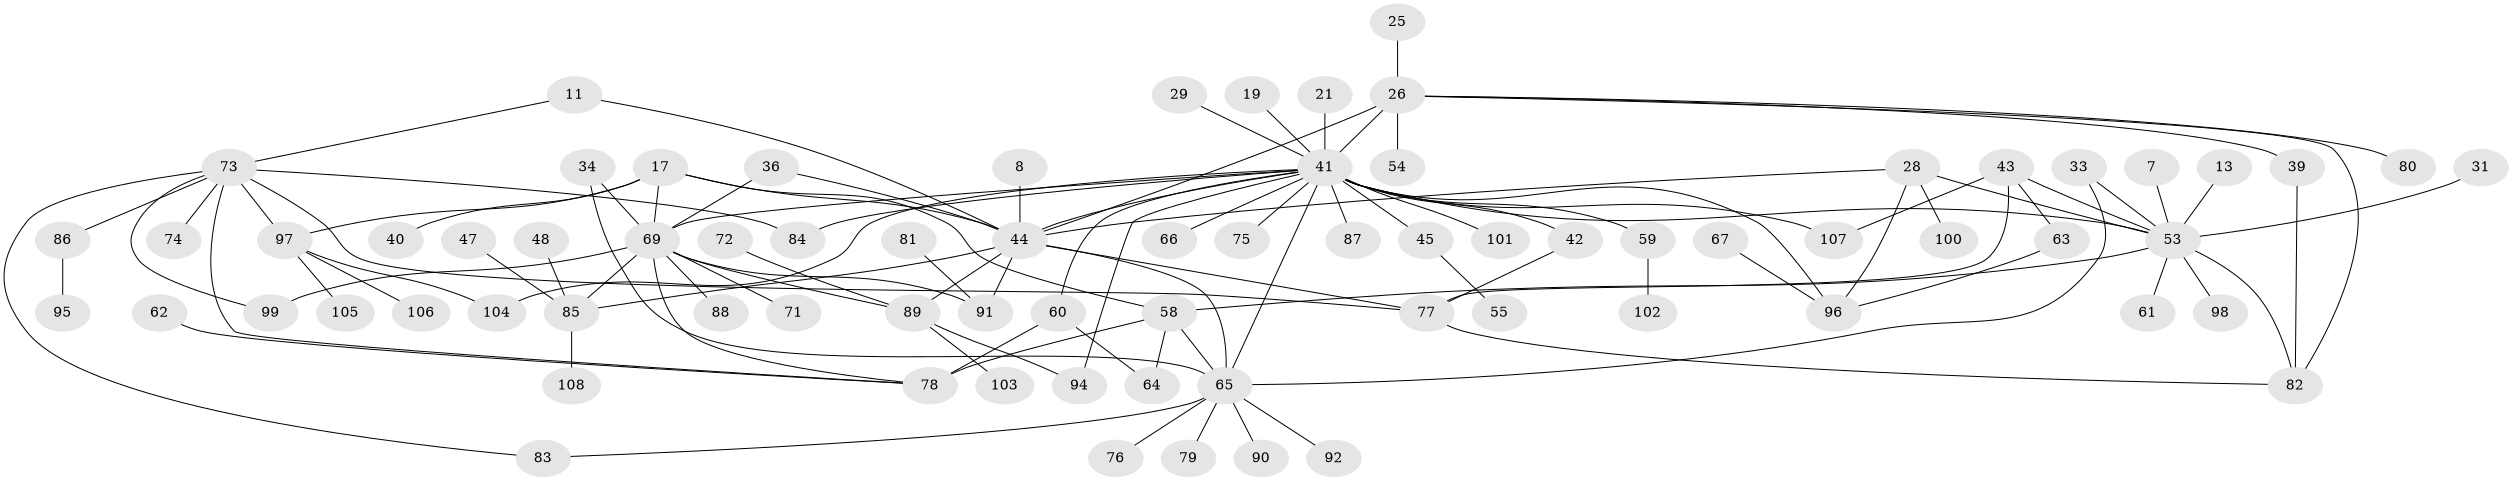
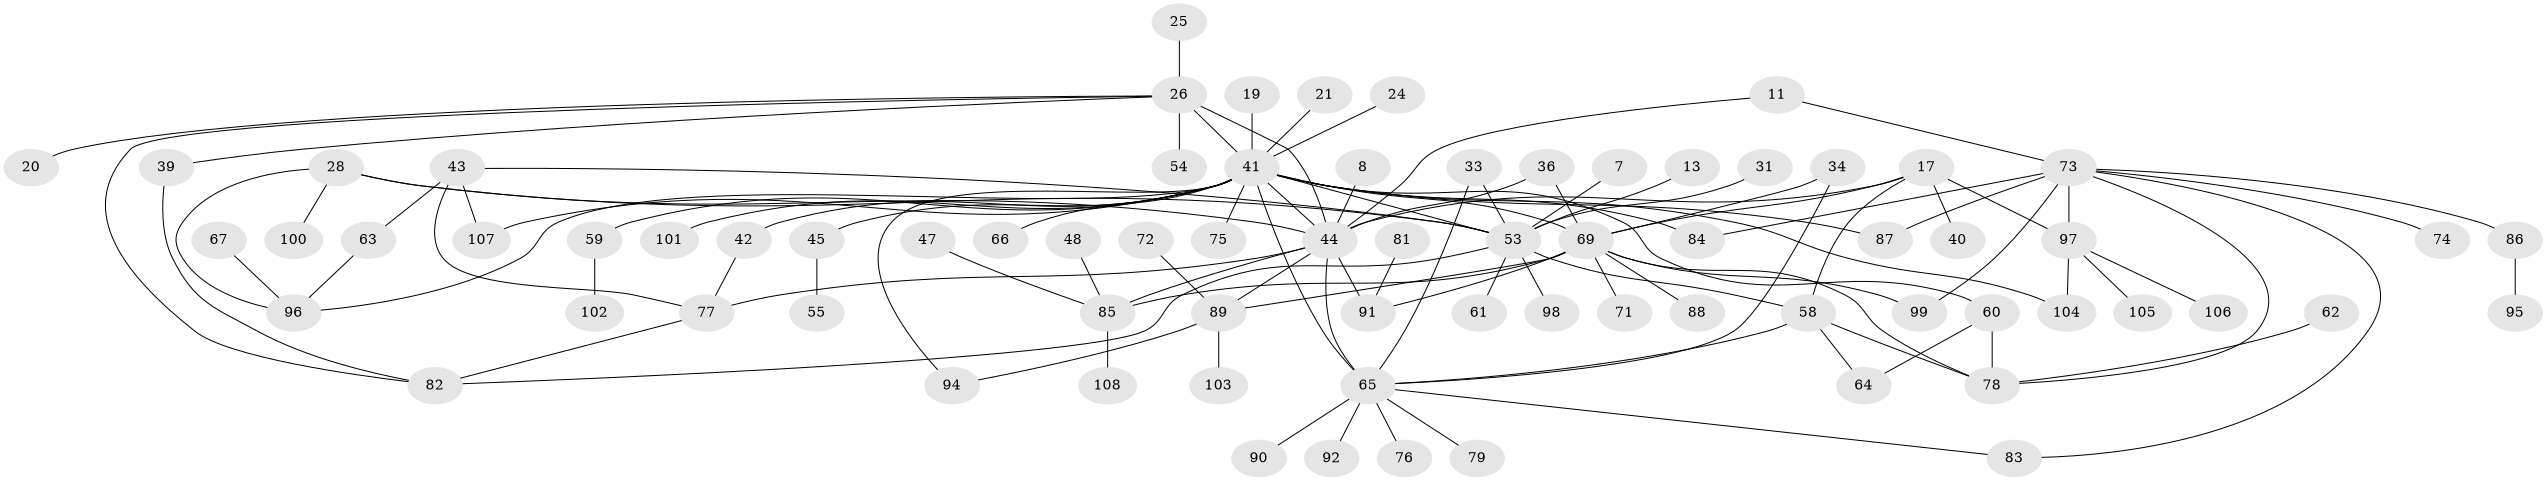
node "29": label "29" -> "24"
node "80": label "80" -> "20"
edge "73" -- "77": now "73" -- "87"
